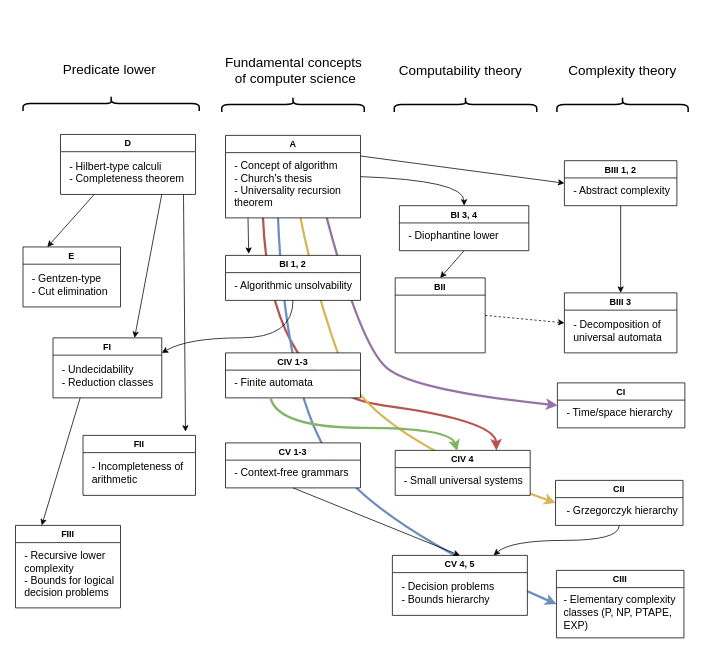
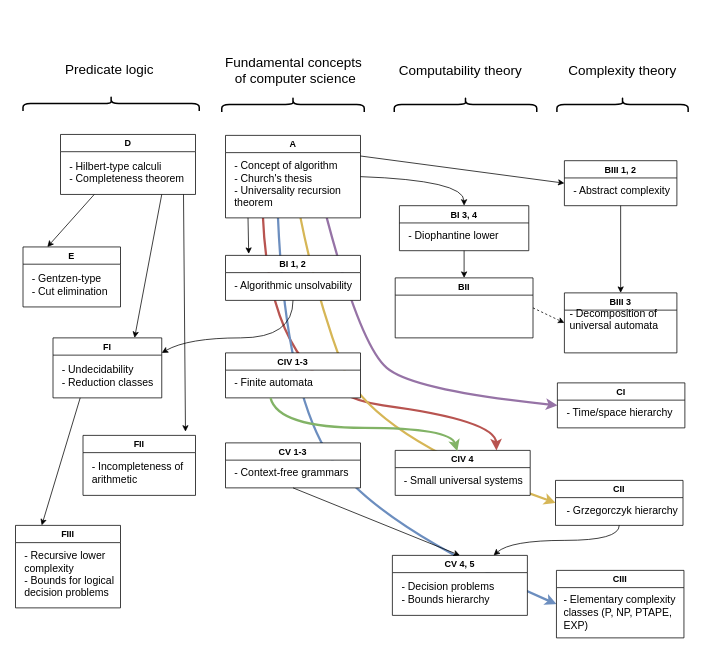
node "Predicate lower": label "Predicate lower" -> "Predicate logic"
node "BII": size 90x75 -> 138x60
node "- Decomposition of universal automata": moved (624, 330) -> (621, 319)
